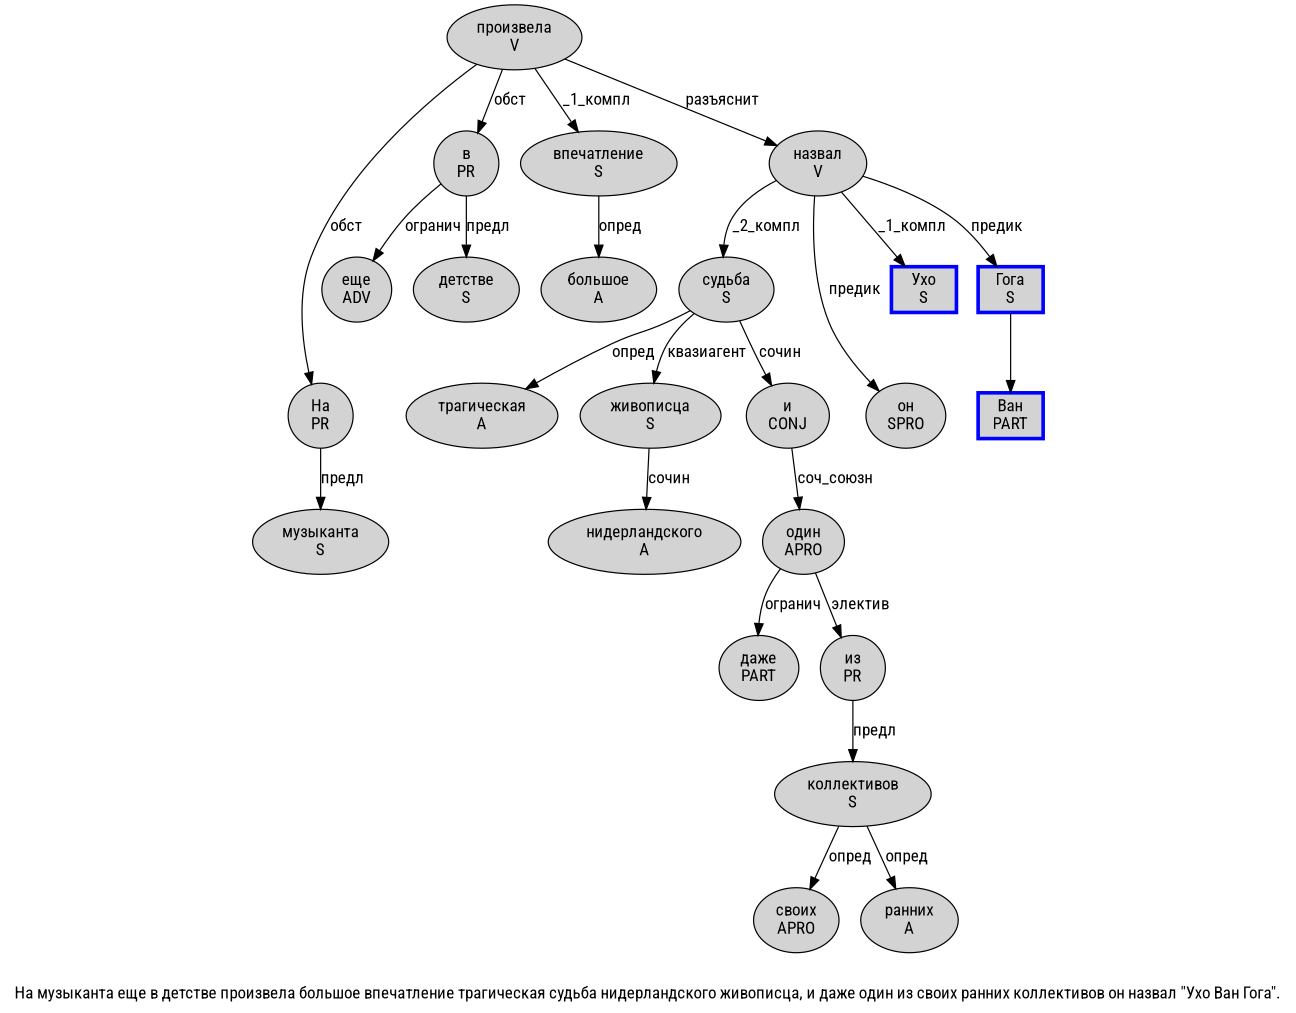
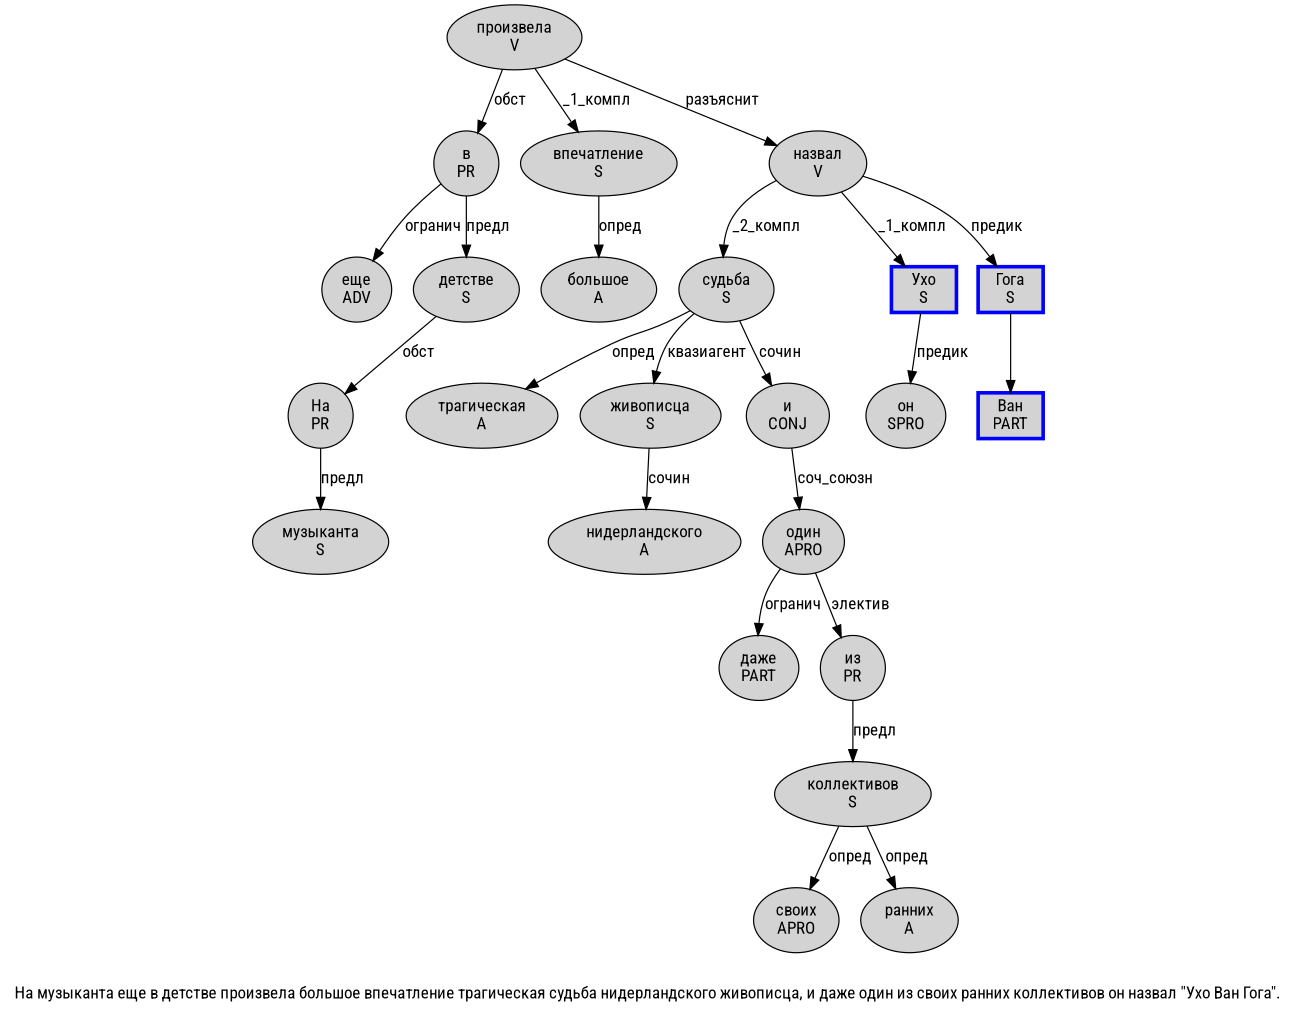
edge "произвела V" -> "На PR": now "детстве S" -> "На PR"
edge "назвал V" -> "он SPRO": now "Ухо S" -> "он SPRO"
